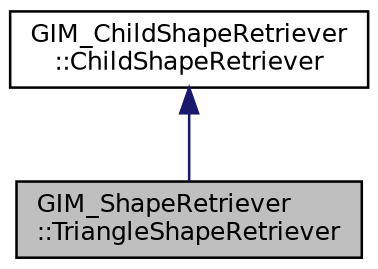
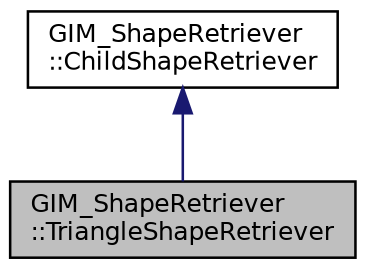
node "GIM_ChildShapeRetriever ::ChildShapeRetriever": label "GIM_ChildShapeRetriever ::ChildShapeRetriever" -> "GIM_ShapeRetriever ::ChildShapeRetriever"
